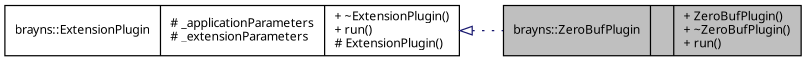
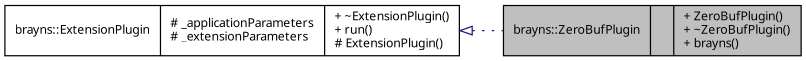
node "brayns::ZeroBufPlugin": text "+ run()" -> "+ brayns()"
